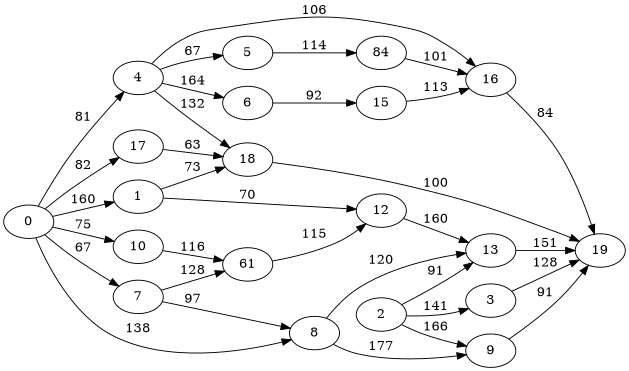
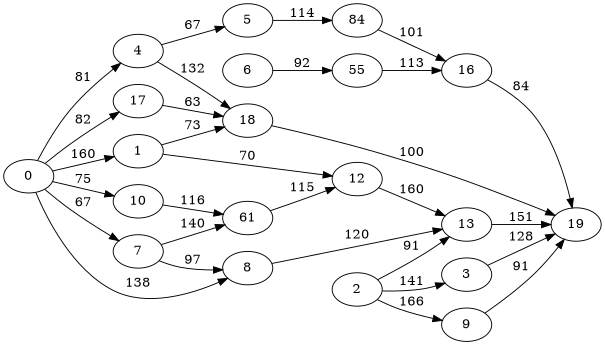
edge "4" -> "16": removed, label "106"
edge "4" -> "6": removed, label "164"
node "15": label "15" -> "55"
edge "7" -> "61": label "128" -> "140"
edge "8" -> "9": removed, label "177"
